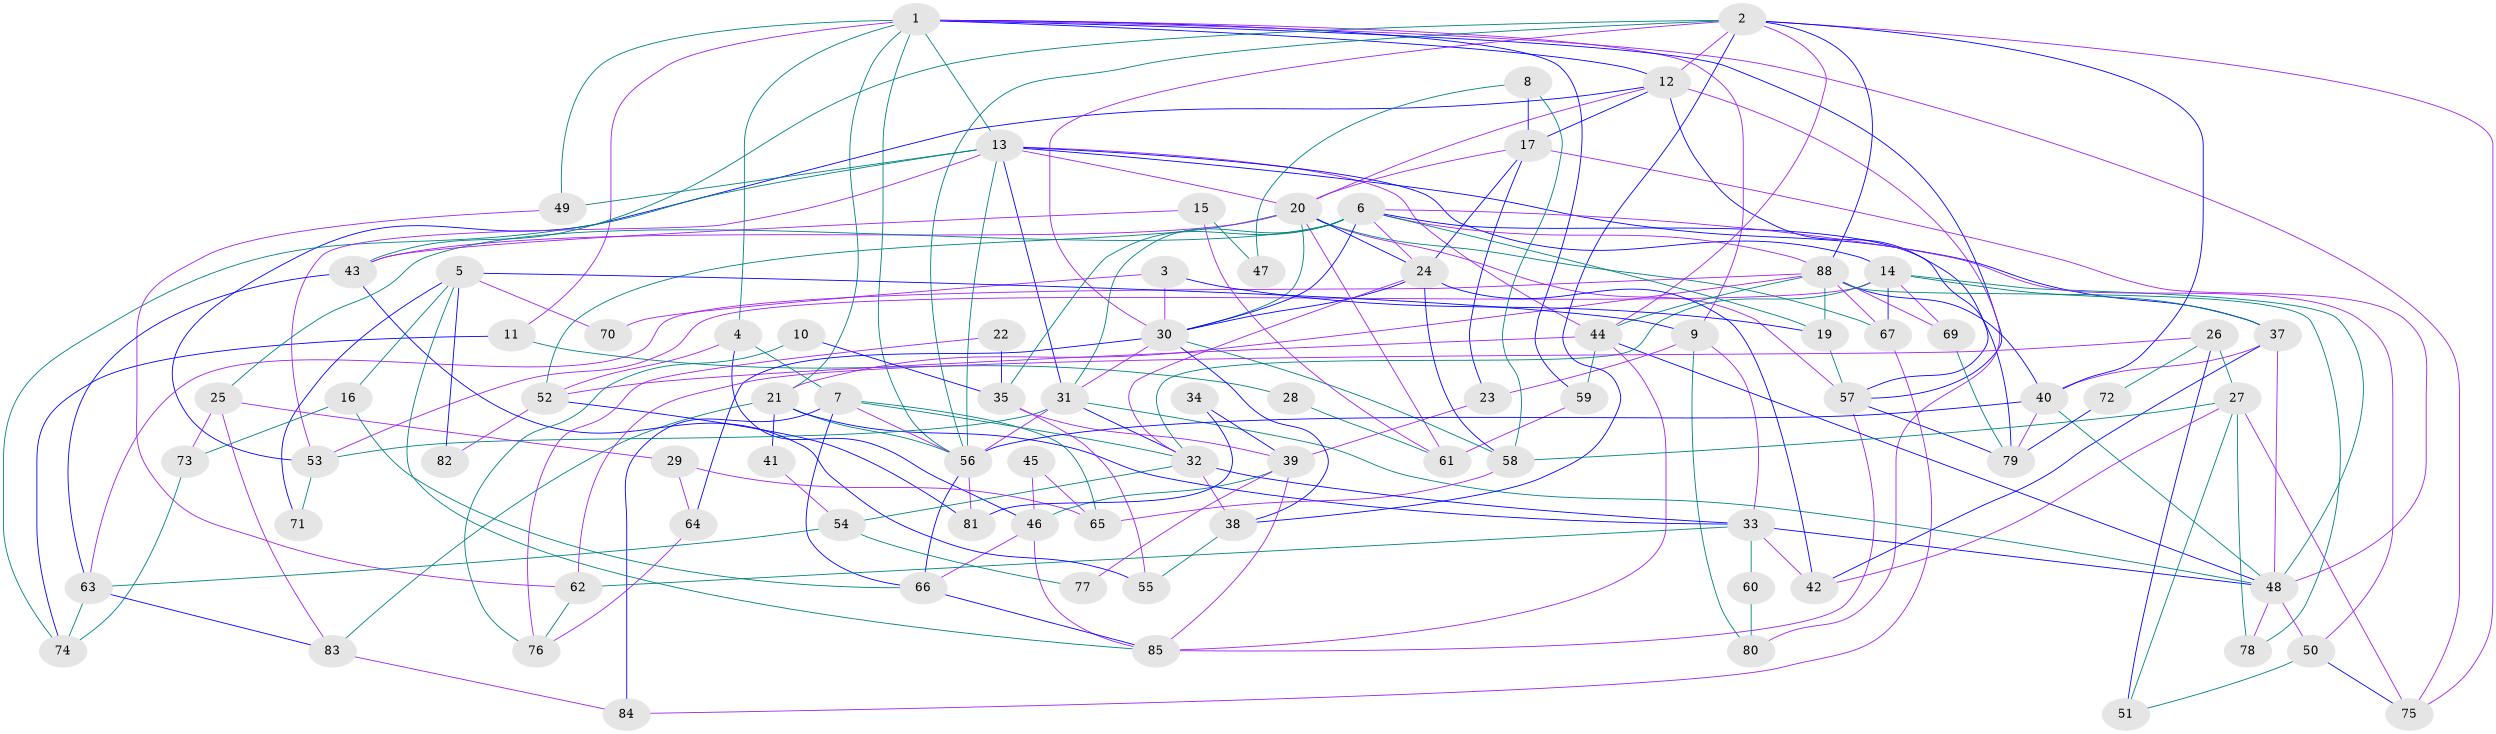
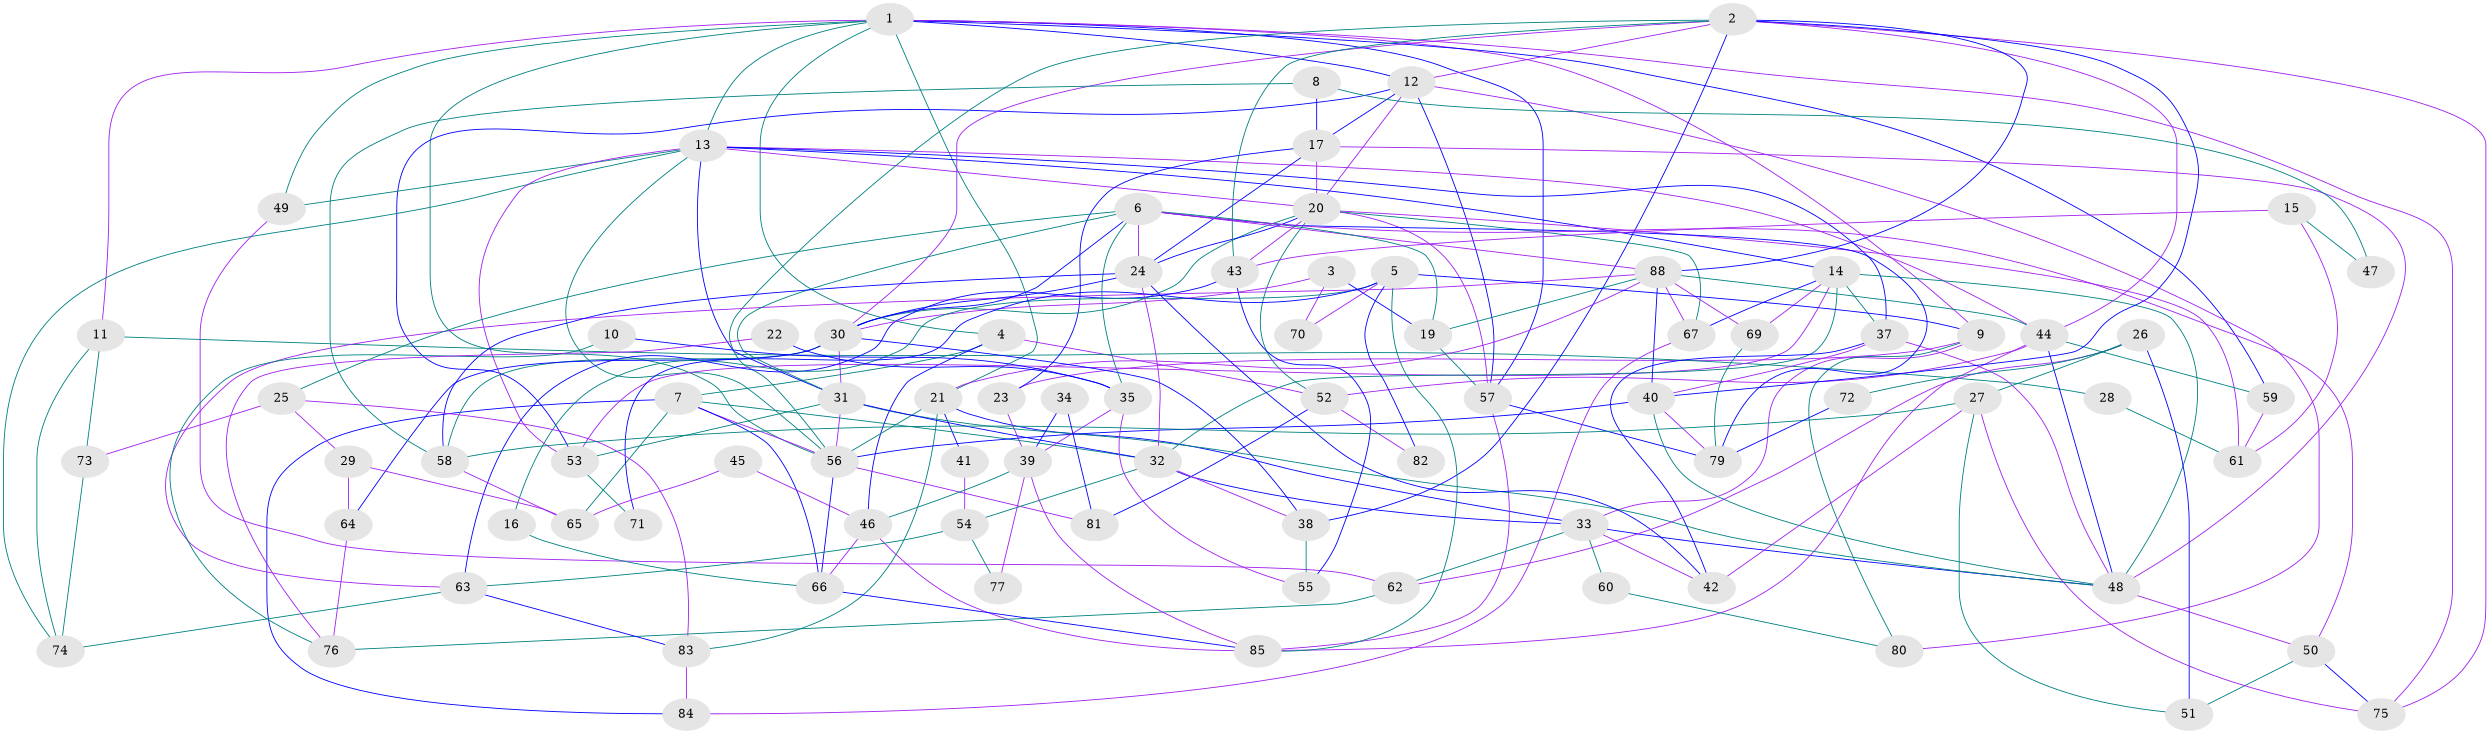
edge "11" -- "74": color blue -> teal
edge "16" -- "73": now "11" -- "73"
node "78": removed
